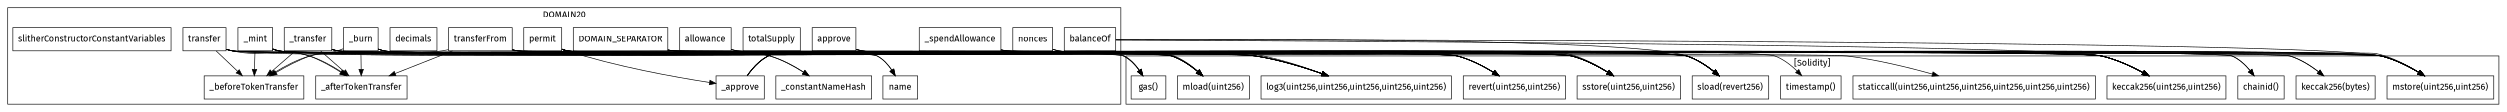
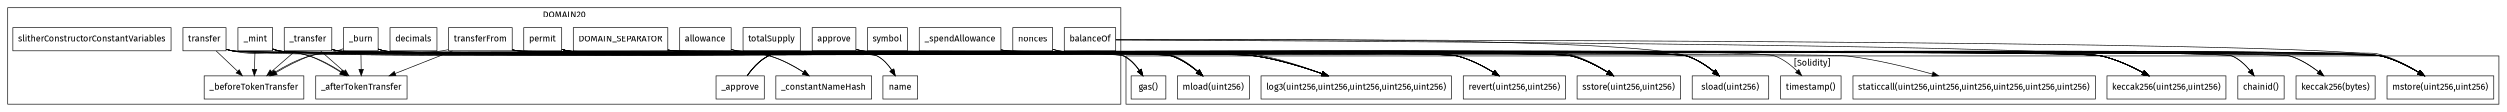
node "symbol": added
edge "permit" -> "_approve": now "permit" -> "mstore(uint256,uint256)"
node "sload(revert256)": label "sload(revert256)" -> "sload(uint256)"
